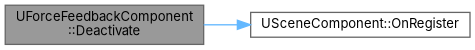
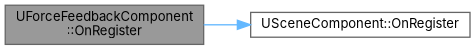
node "UForceFeedbackComponent ::Deactivate": label "UForceFeedbackComponent ::Deactivate" -> "UForceFeedbackComponent ::OnRegister"
